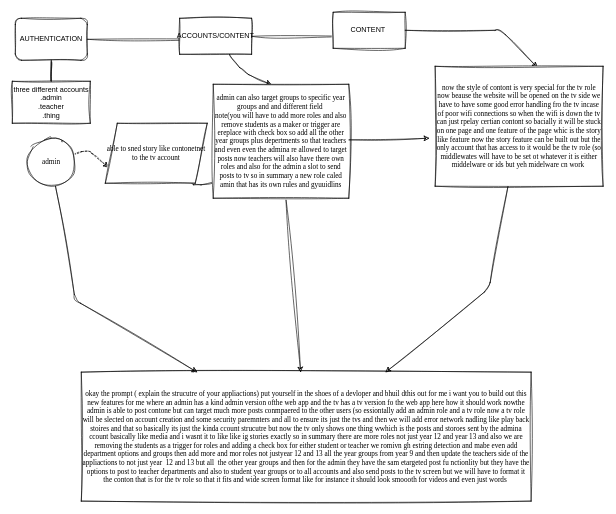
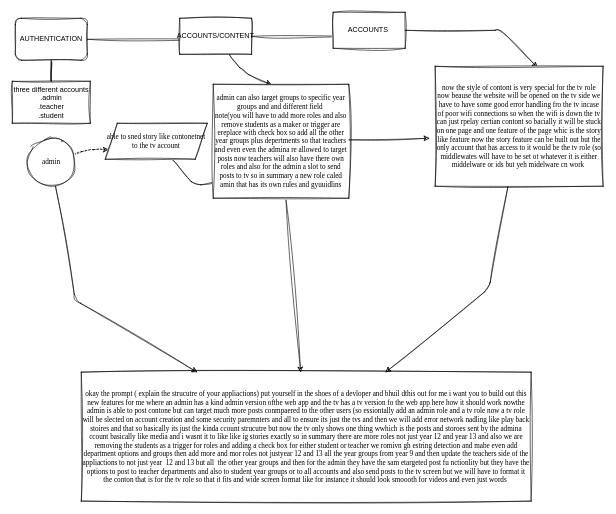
node "CONTENT": label "CONTENT" -> "ACCOUNTS"
node "three different accounts .admin .teacher .thing": label "three different accounts .admin .teacher .thing" -> "three different accounts .admin .teacher .student"
node "able to sned story like contonetnet to the tv account": size 102x60 -> 102x36
